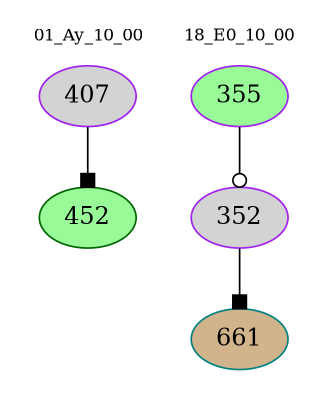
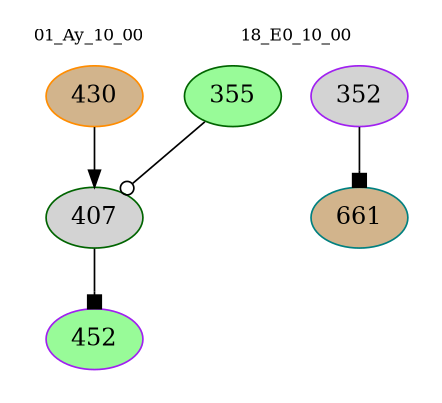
node "407": color purple -> darkgreen
node "430": added
node "355": color purple -> darkgreen
edge "355" -> "352": now "355" -> "407"
node "452": color darkgreen -> purple
